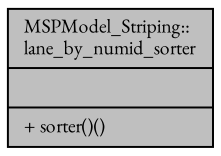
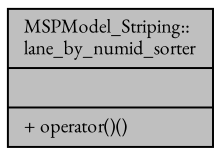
node "MSPModel_Striping::": text "+ sorter()()" -> "+ operator()()"
